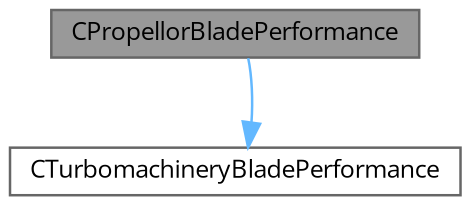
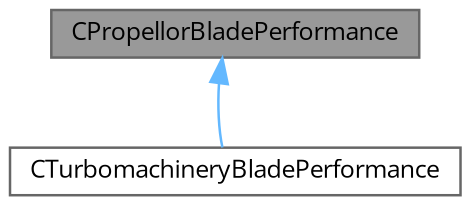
edge "CPropellorBladePerformance" -> "CTurbomachineryBladePerformance": reversed
